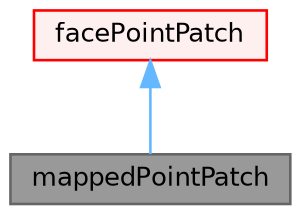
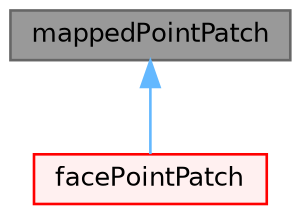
edge "mappedPointPatch" -> "facePointPatch": reversed
